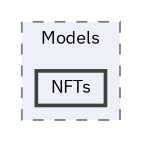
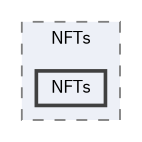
cluster "Models": label "Models" -> "NFTs"
